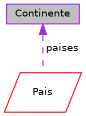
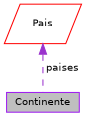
edge "Pais" -> "Continente": reversed
